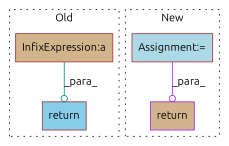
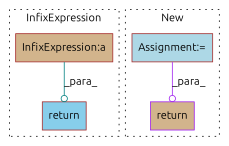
cluster "Old": label "Old" -> "InfixExpression"
